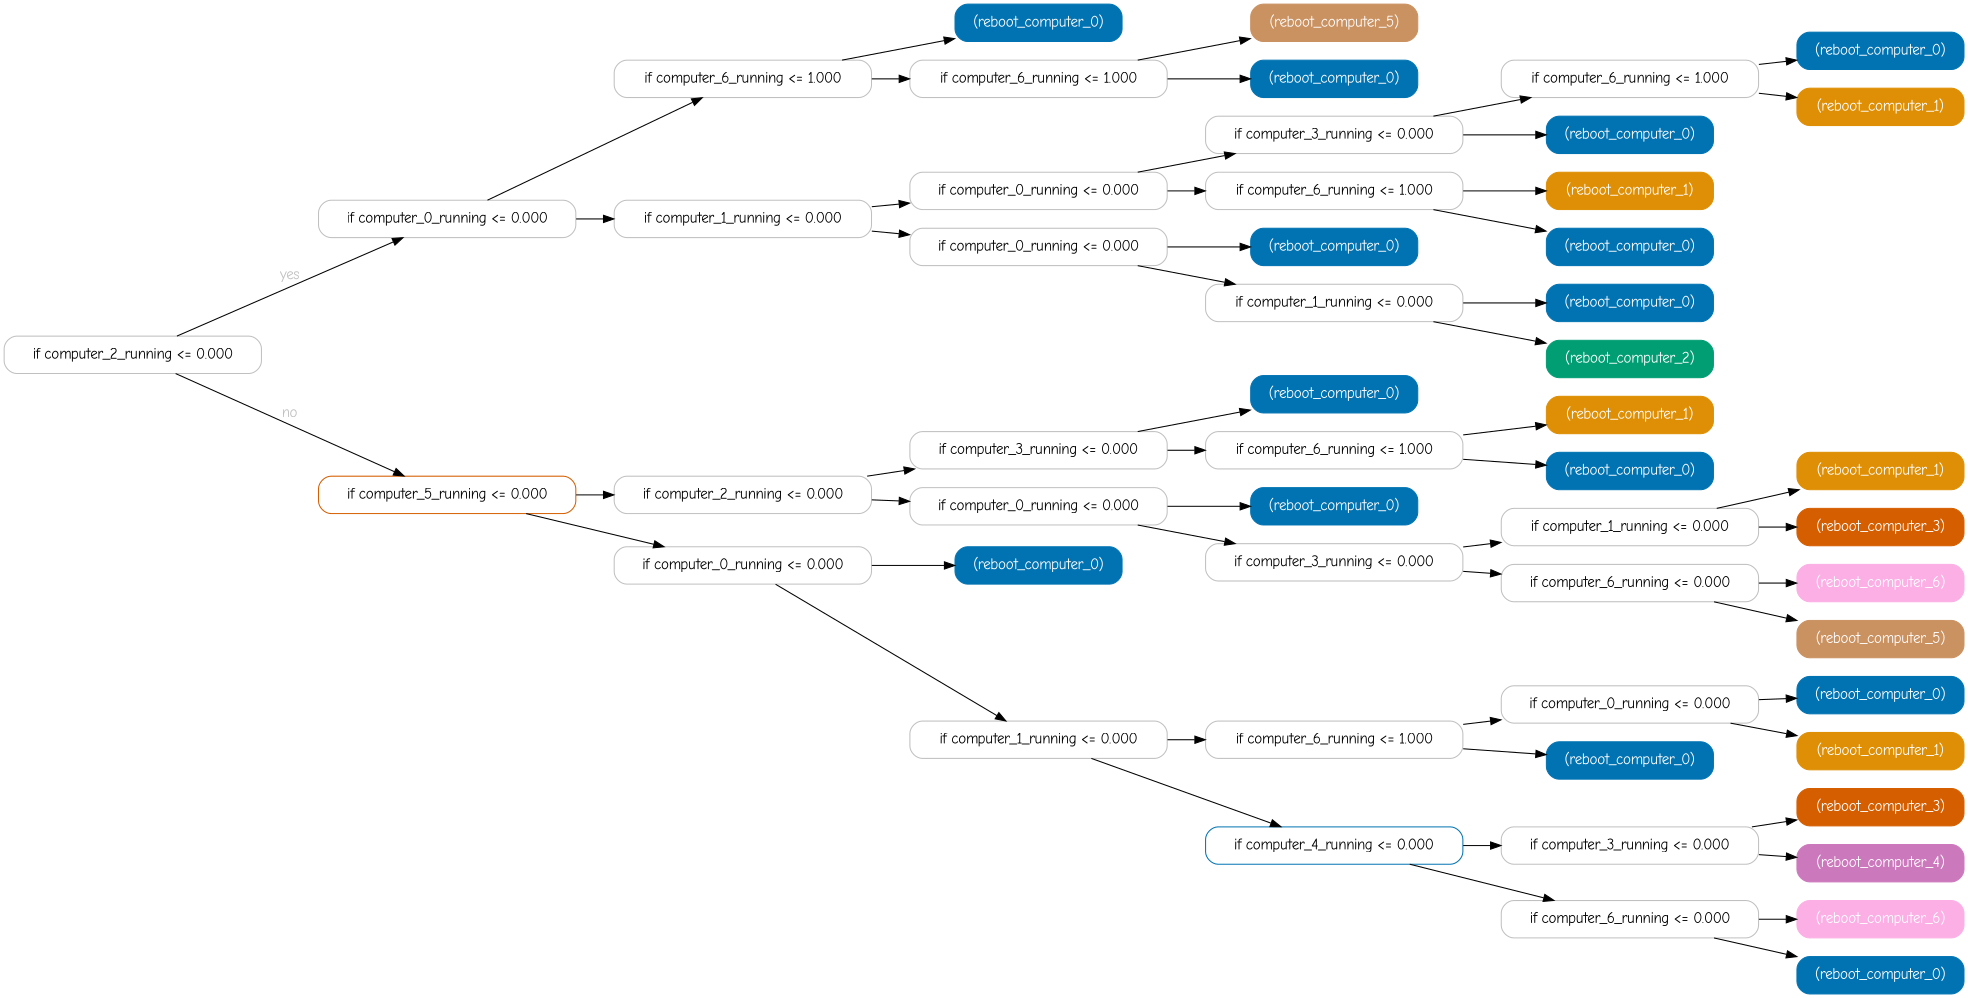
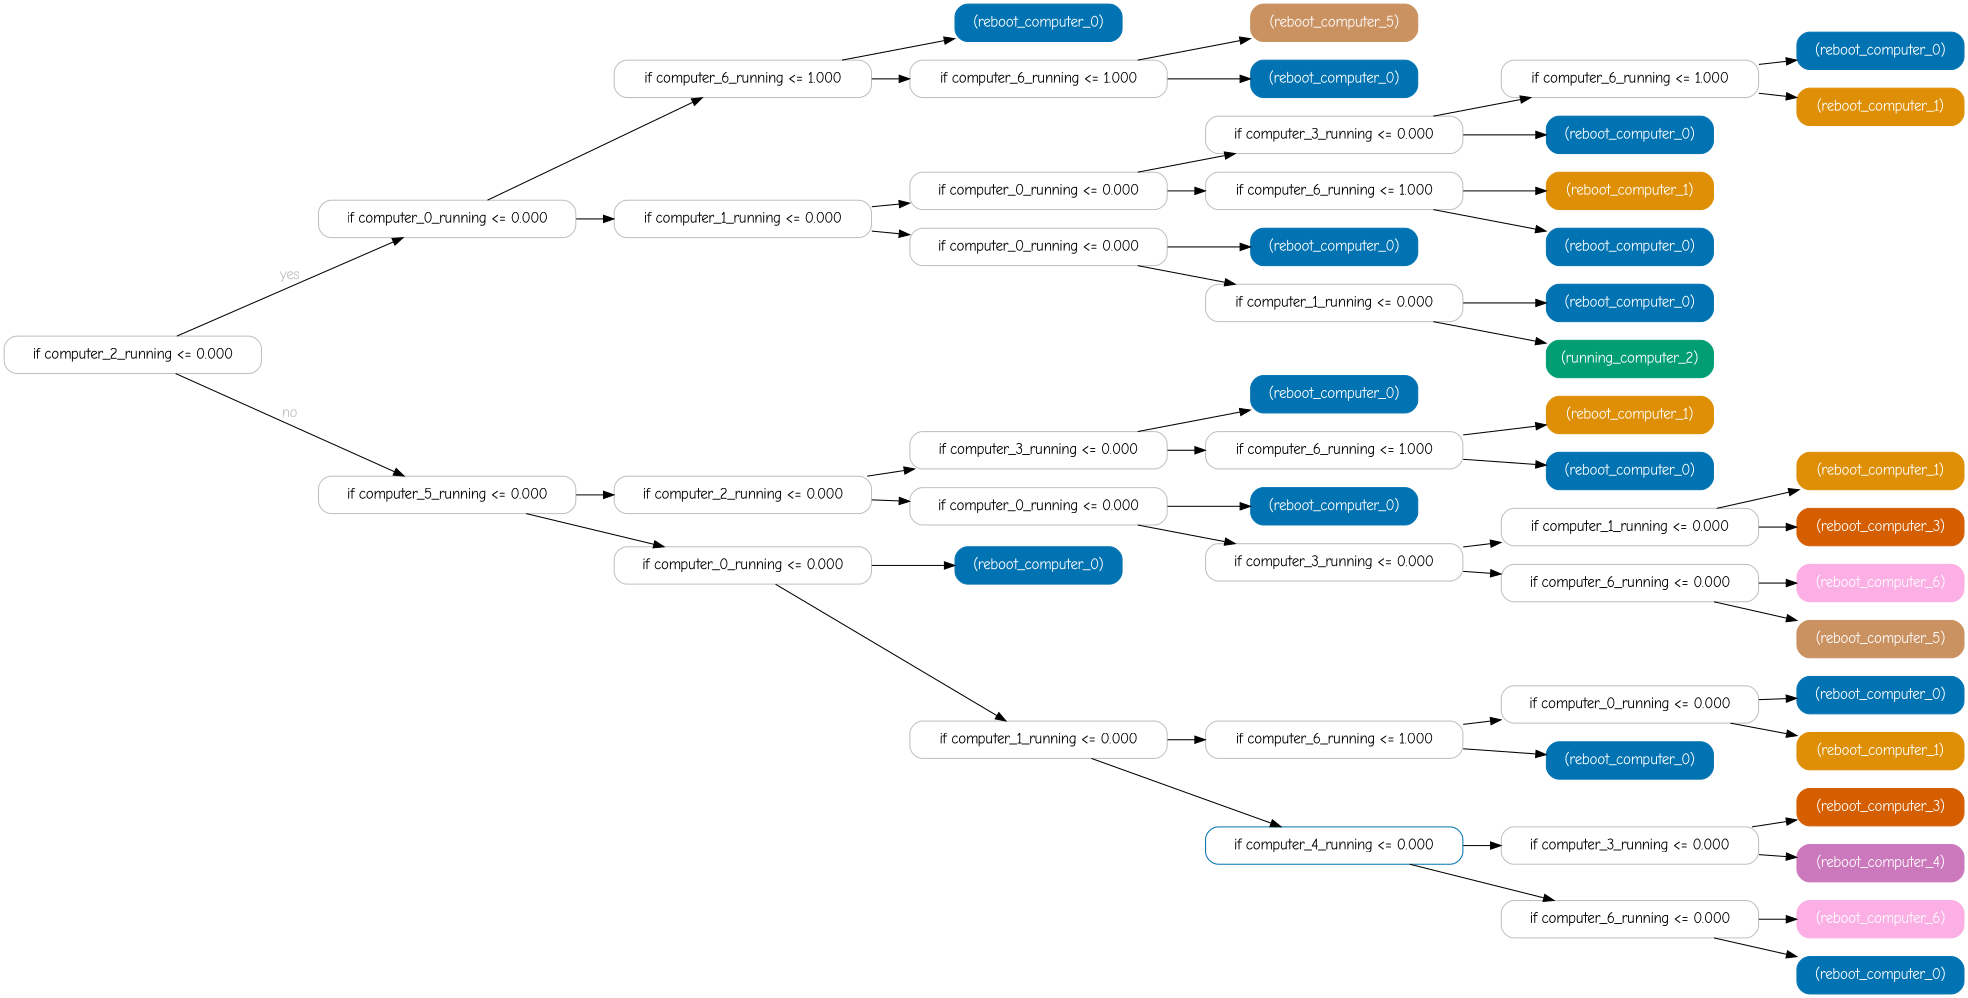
node "(reboot_computer_2)": label "(reboot_computer_2)" -> "(running_computer_2)"
node "if computer_5_running <= 0.000": color #d55e00 -> gray
